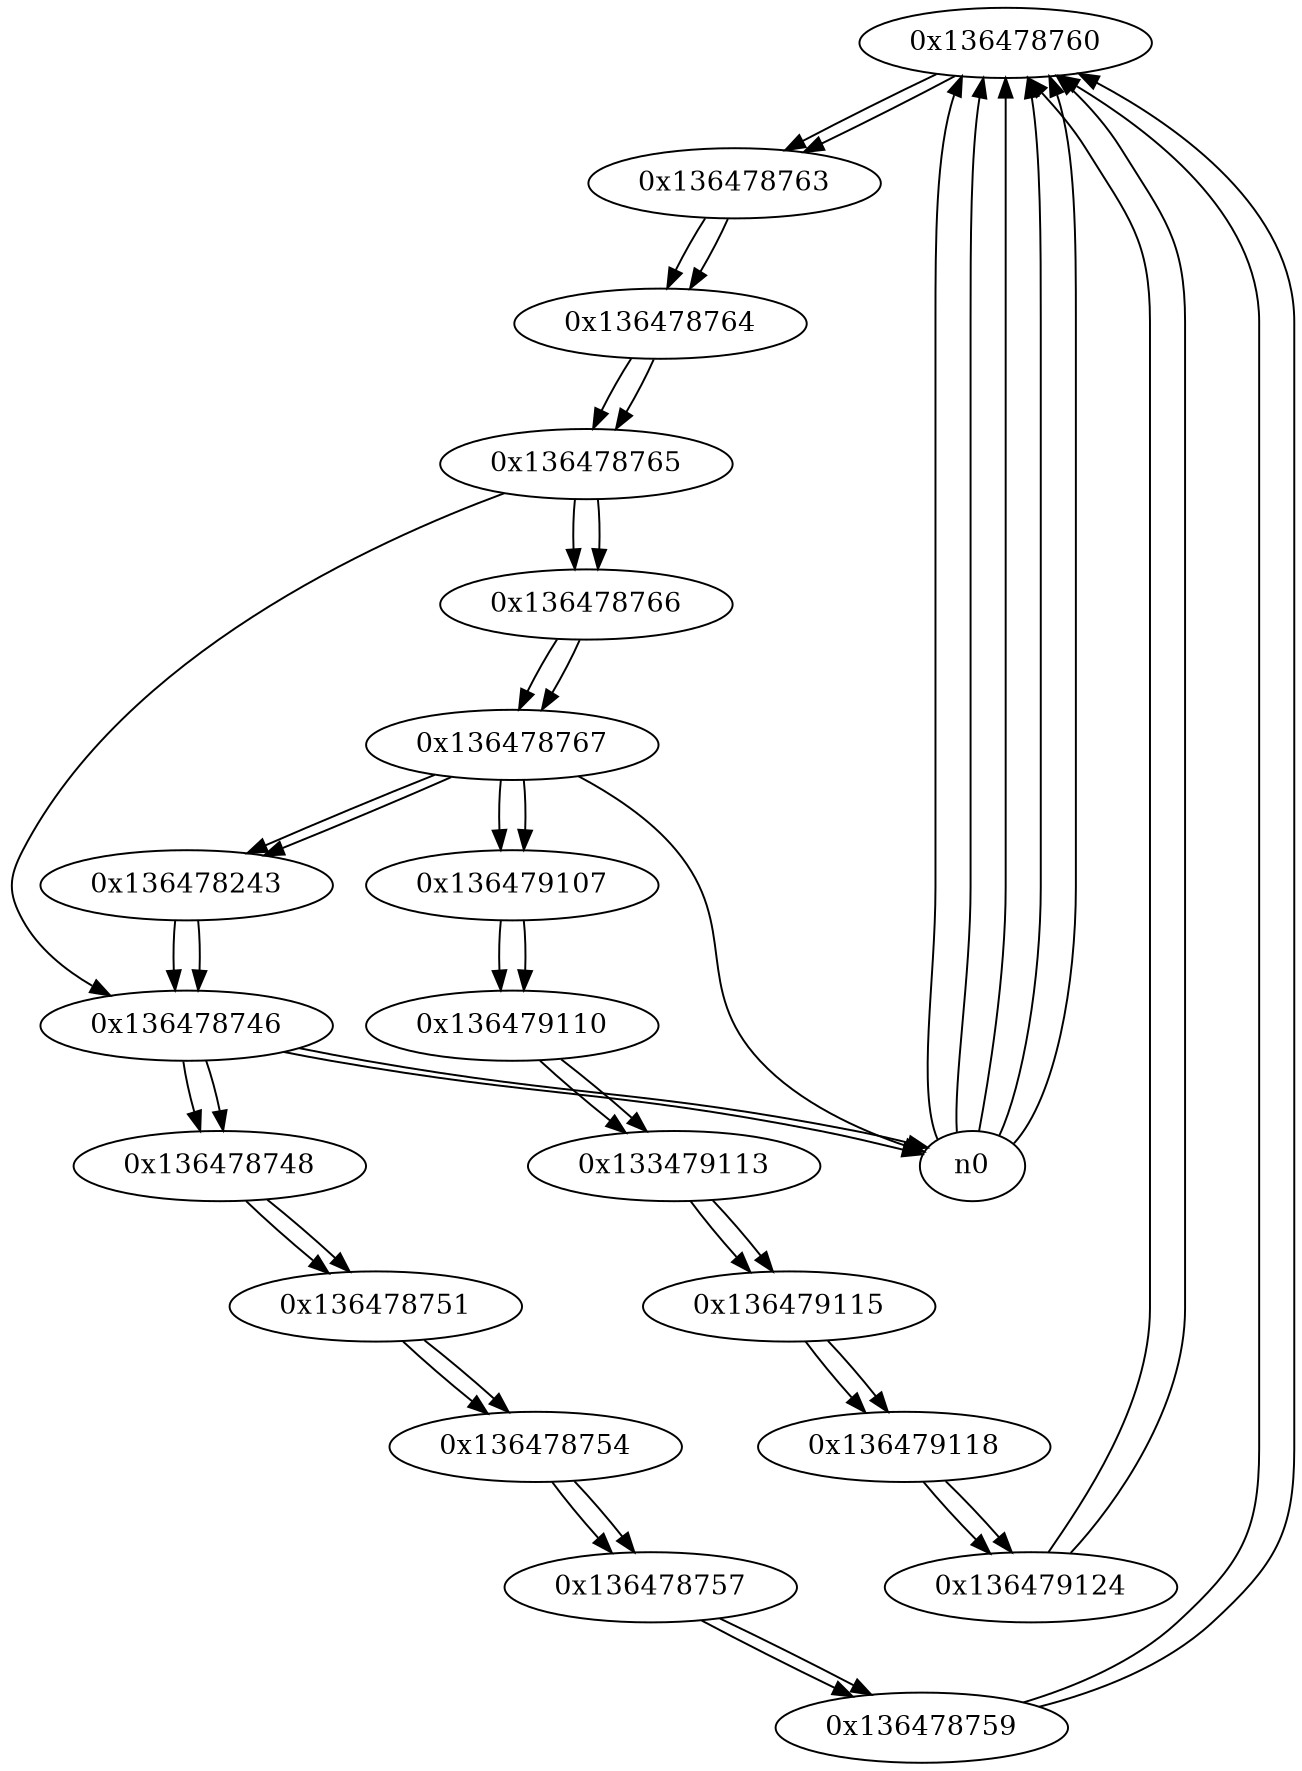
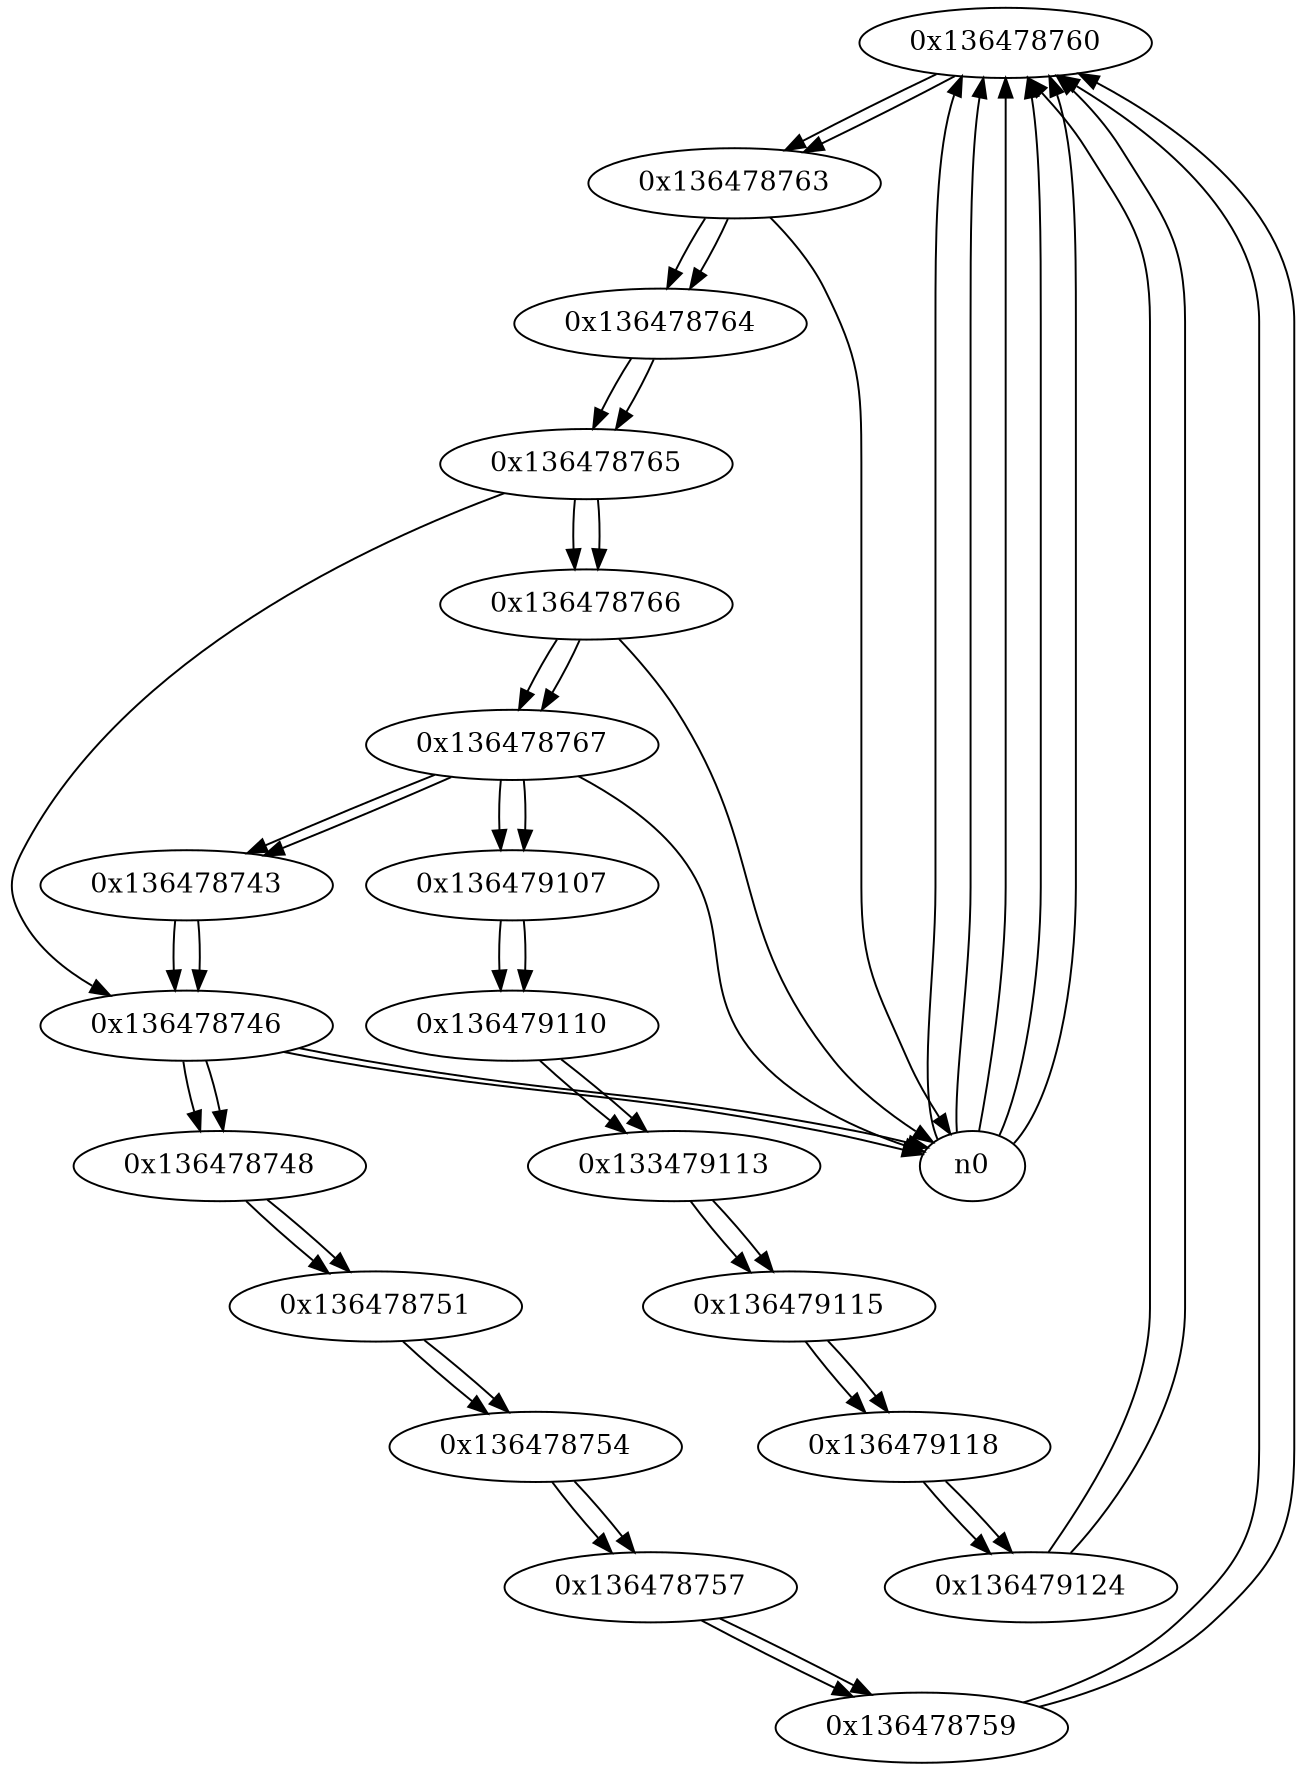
edge "0x136478763" -> "n0": added
node "0x136478243": label "0x136478243" -> "0x136478743"
edge "0x136478766" -> "n0": added
